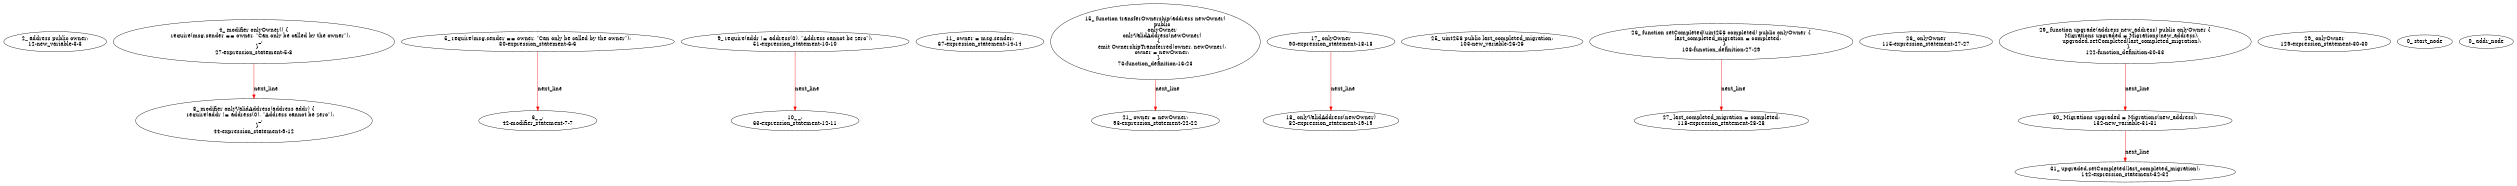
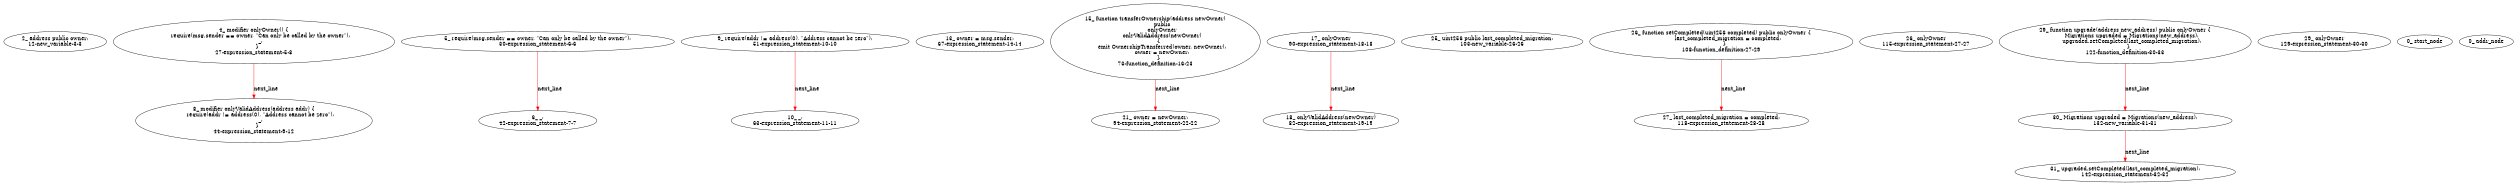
node "11_ owner = msg.sender; 67-expression_statement-14-14": label "11_ owner = msg.sender; 67-expression_statement-14-14" -> "13_ owner = msg.sender; 67-expression_statement-14-14"
node "6_ _; 42-modifier_statement-7-7": label "6_ _; 42-modifier_statement-7-7" -> "6_ _; 42-expression_statement-7-7"
node "10_ _; 63-expression_statement-12-11": label "10_ _; 63-expression_statement-12-11" -> "10_ _; 63-expression_statement-11-11"
node "21_ owner = newOwner; 93-expression_statement-22-22": label "21_ owner = newOwner; 93-expression_statement-22-22" -> "21_ owner = newOwner; 94-expression_statement-22-22"
